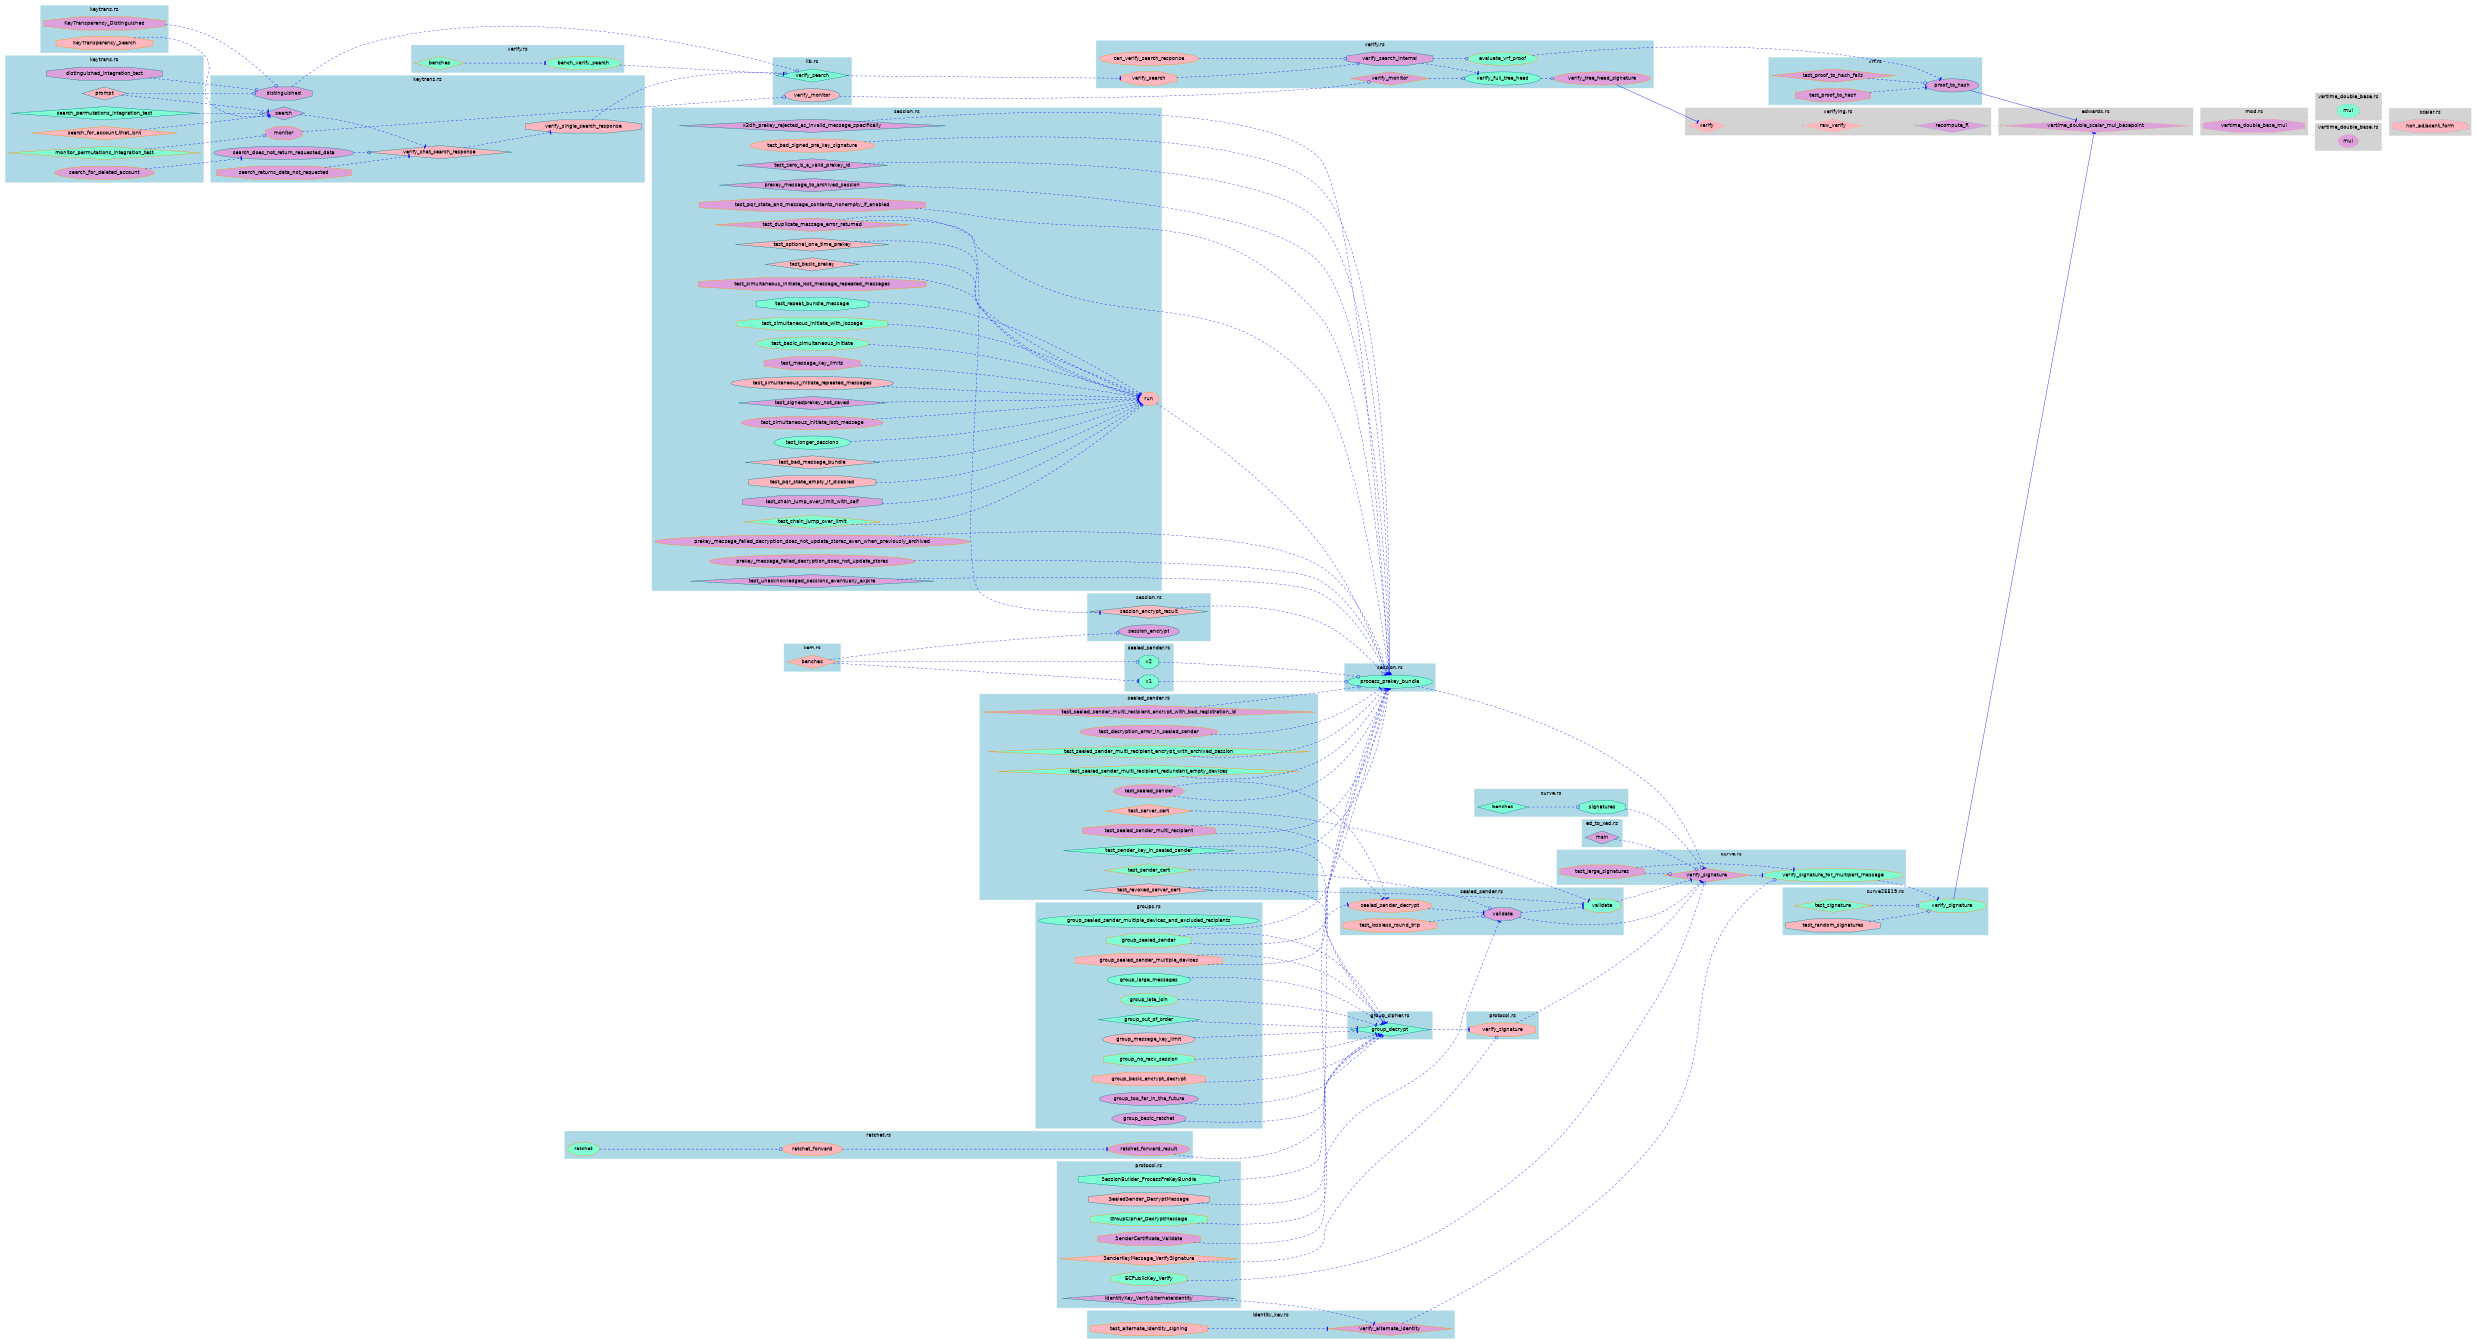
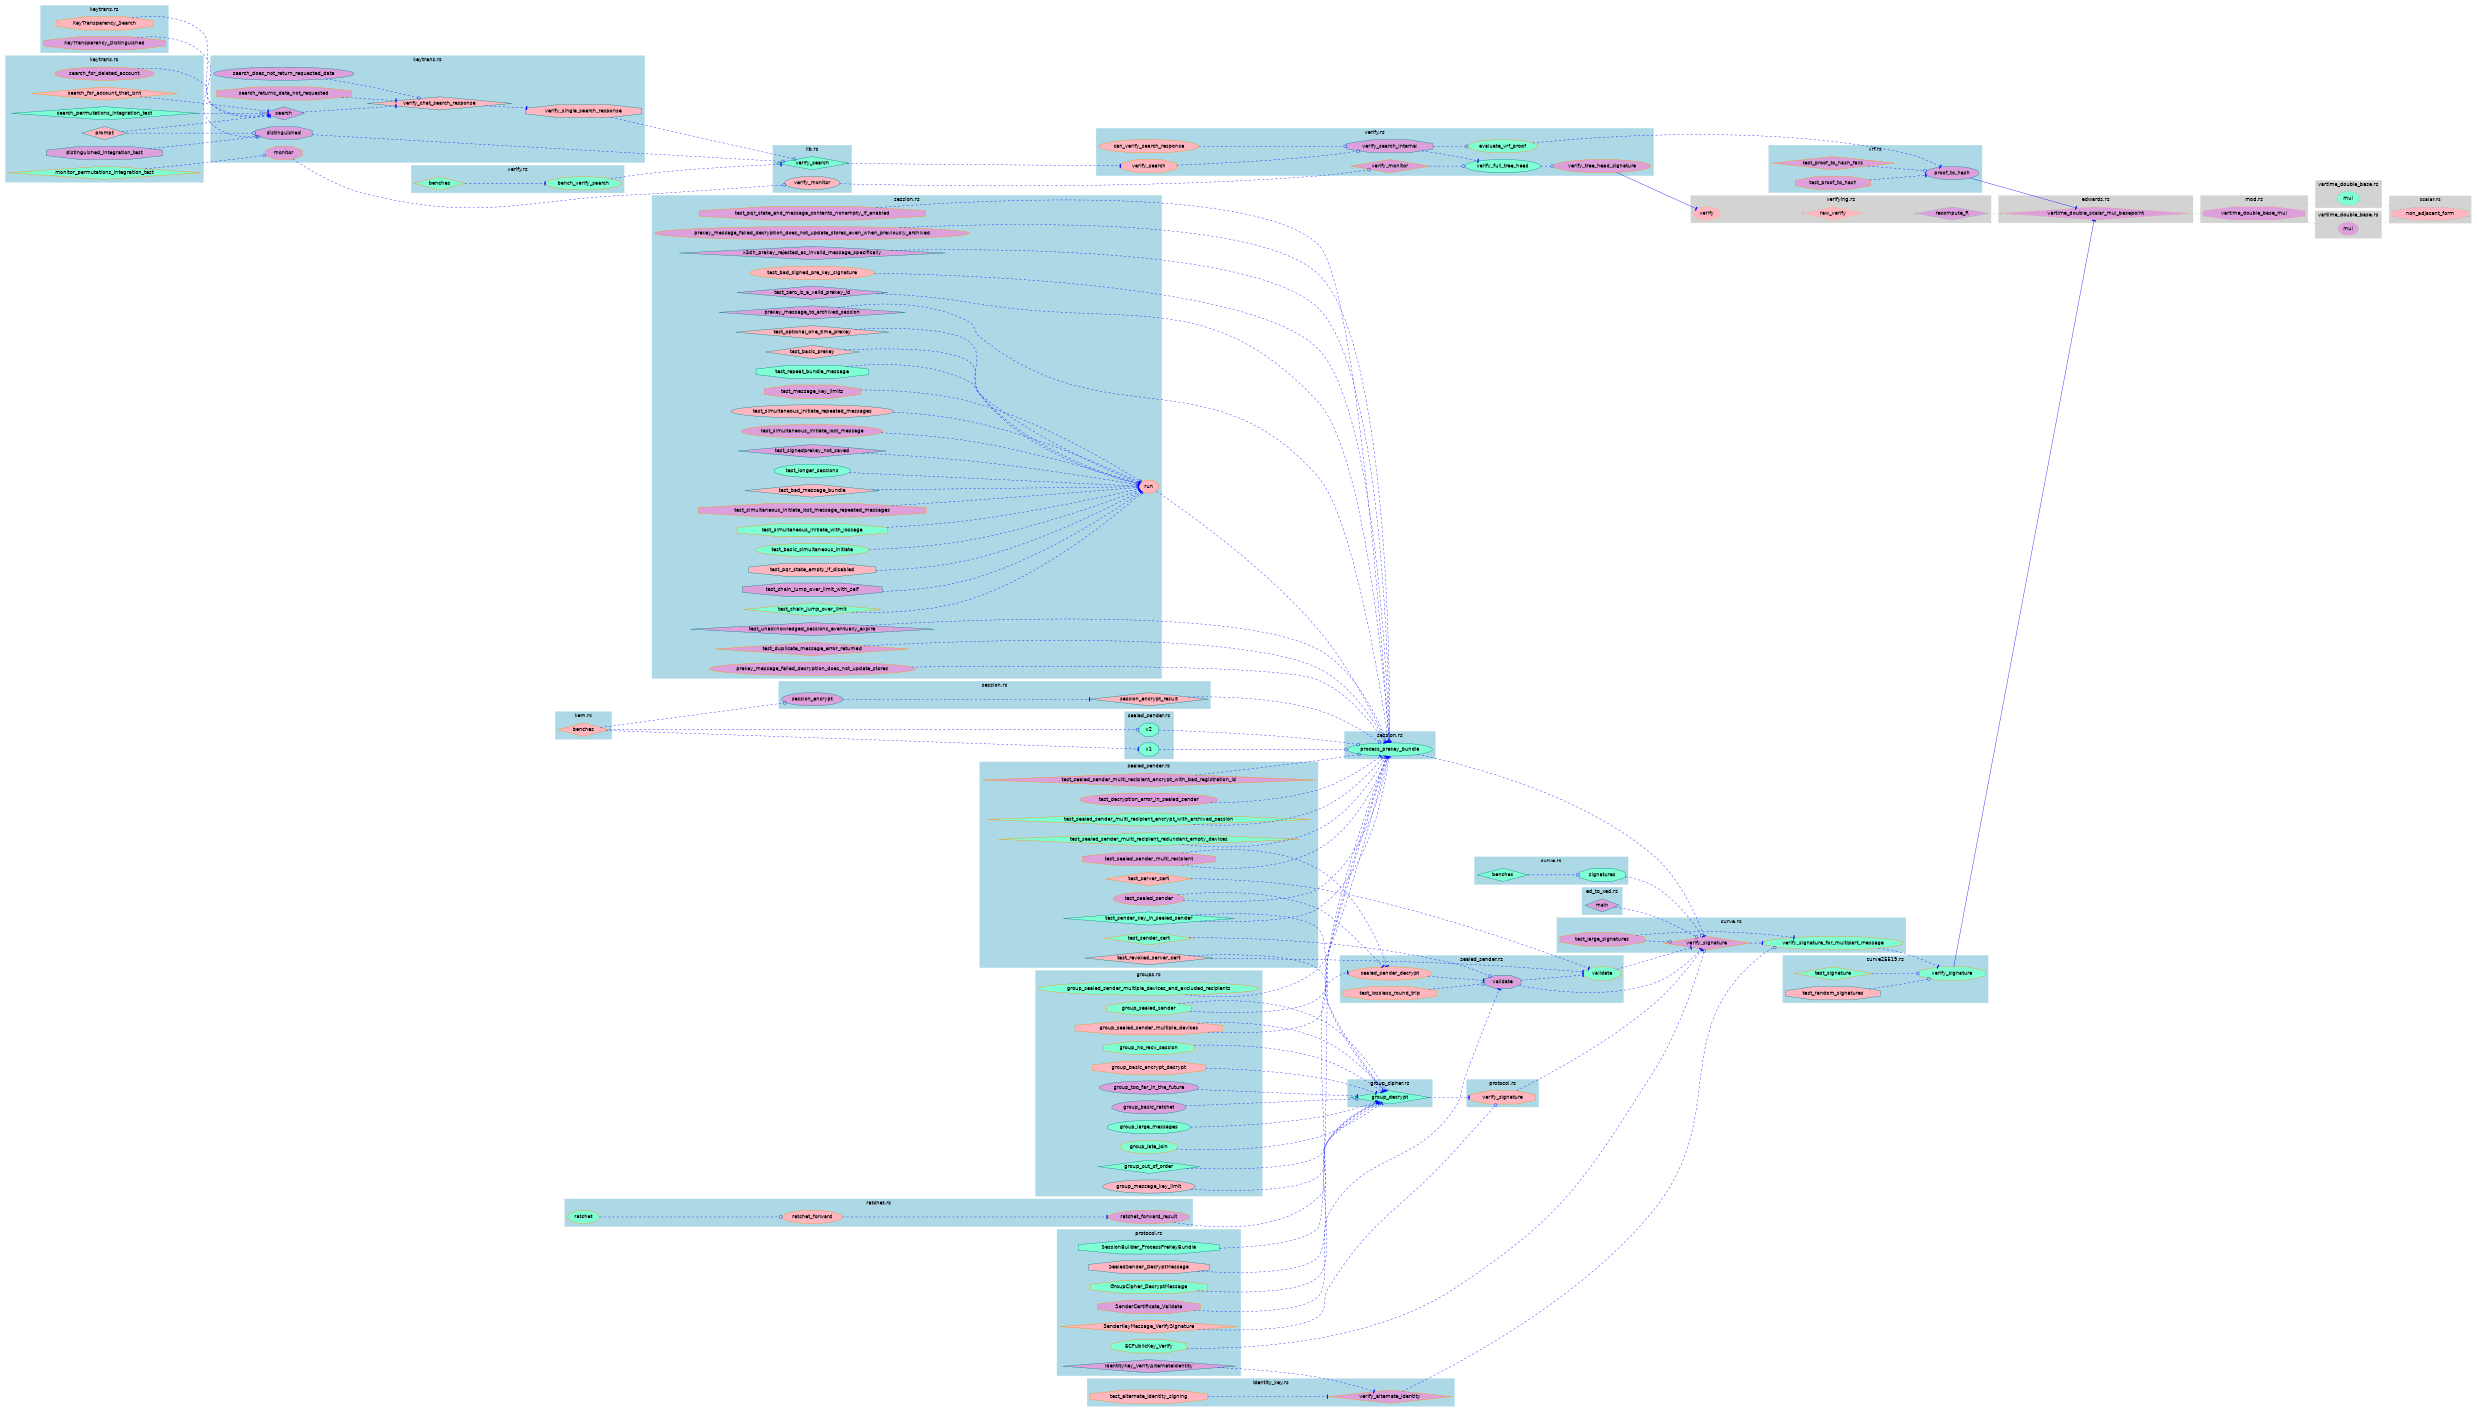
node "verify": shape diamond -> ellipse
edge "search_for_deleted_account" -> "search_does_not_return_requested_data": now "search_for_deleted_account" -> "search"
edge "test_duplicate_message_error_returned" -> "session_encrypt_result": now "session_encrypt" -> "session_encrypt_result"
node "group_sealed_sender_multiple_devices_and_excluded_recipients": color teal -> darkorange
edge "group_too_far_in_the_future" -> "group_decrypt": arrowhead odot -> tee
